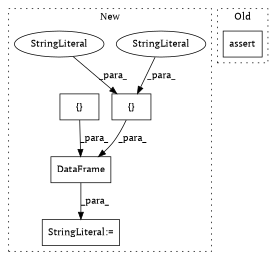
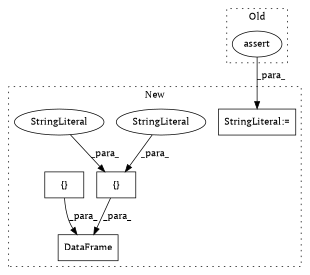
node "assert": shape box -> ellipse
edge "DataFrame" -> "StringLiteral:=": now "assert" -> "StringLiteral:="
